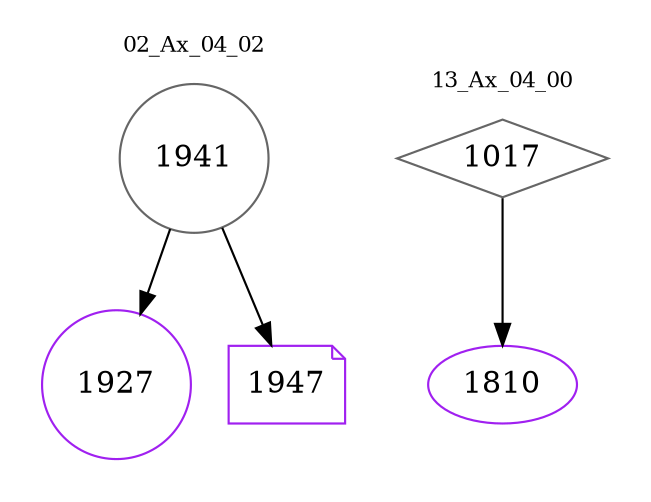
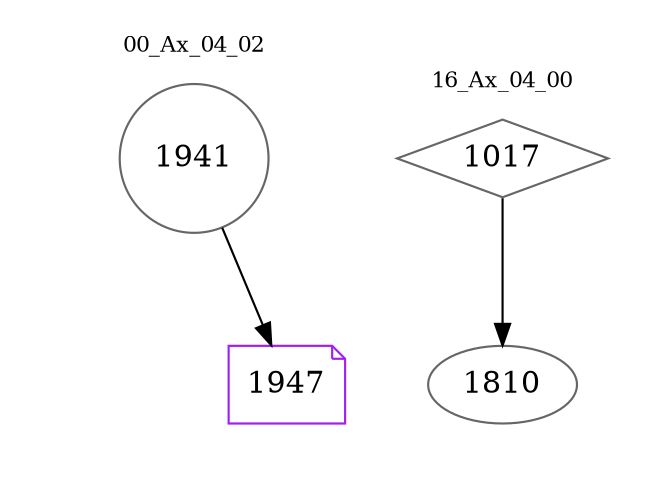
cluster "02_Ax_04_02": label "02_Ax_04_02" -> "00_Ax_04_02"
cluster "13_Ax_04_00": label "13_Ax_04_00" -> "16_Ax_04_00"
node "1927": removed
node "1810": color purple -> gray40
